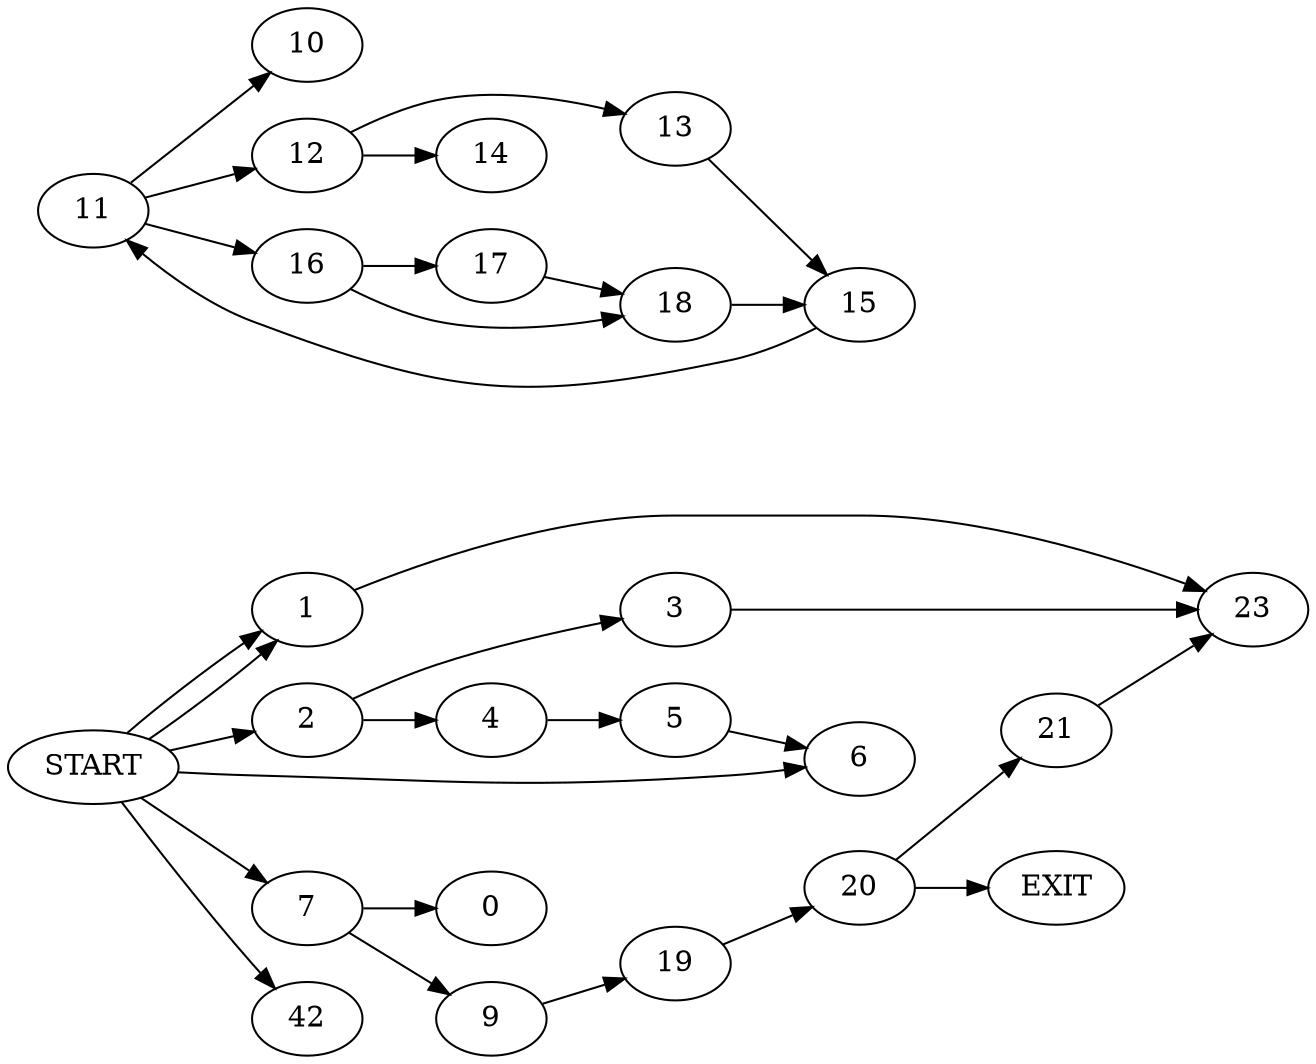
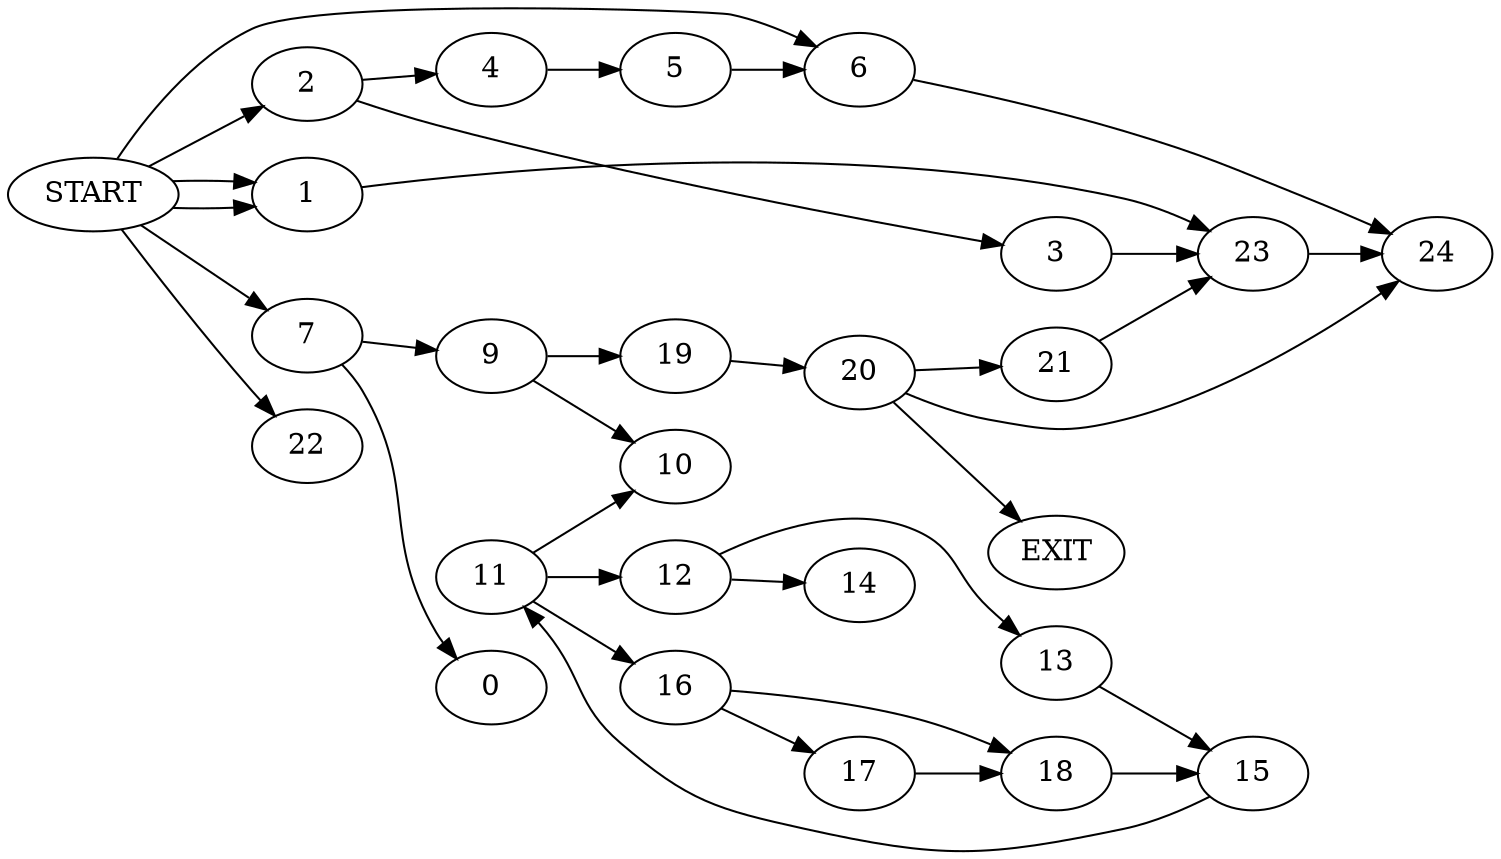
node "24": added
edge "9" -> "10": added
node "42": label "42" -> "22"
